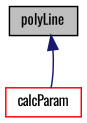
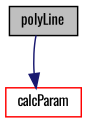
edge "calcParam" -> "polyLine": reversed
